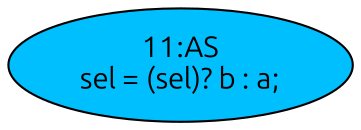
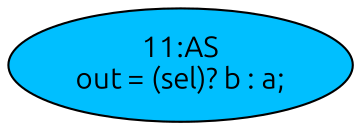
node "11:AS sel = (sel)? b : a;": label "11:AS sel = (sel)? b : a;" -> "11:AS out = (sel)? b : a;"
